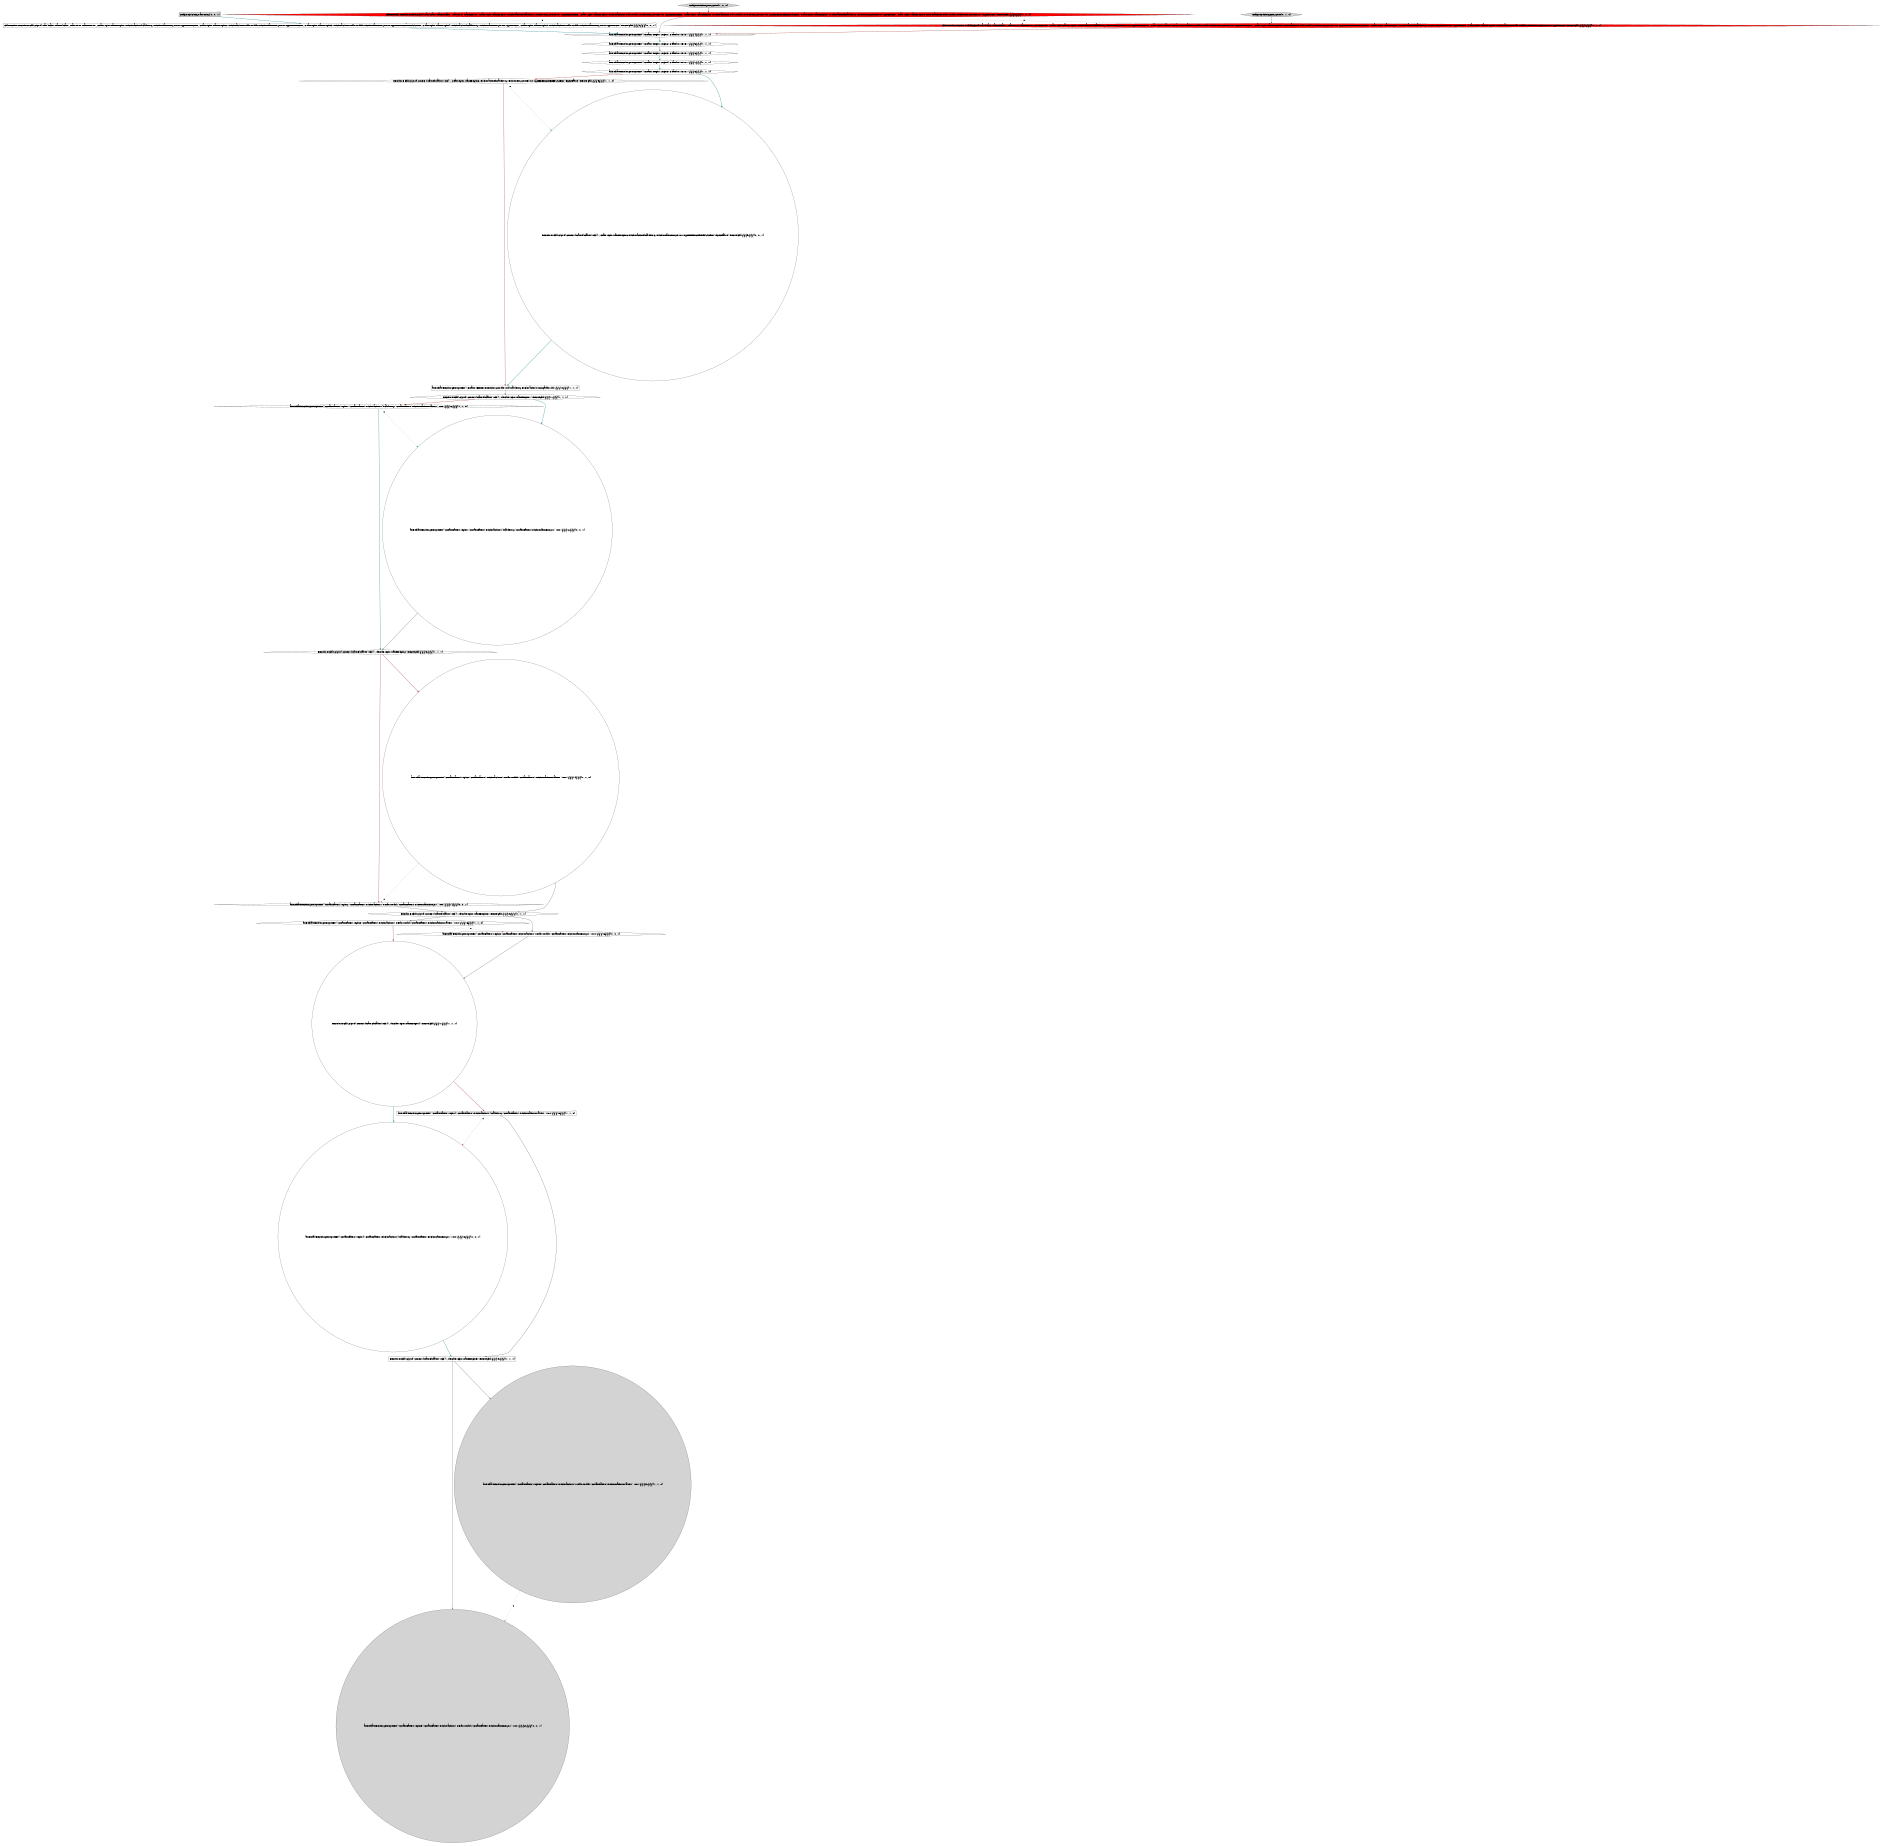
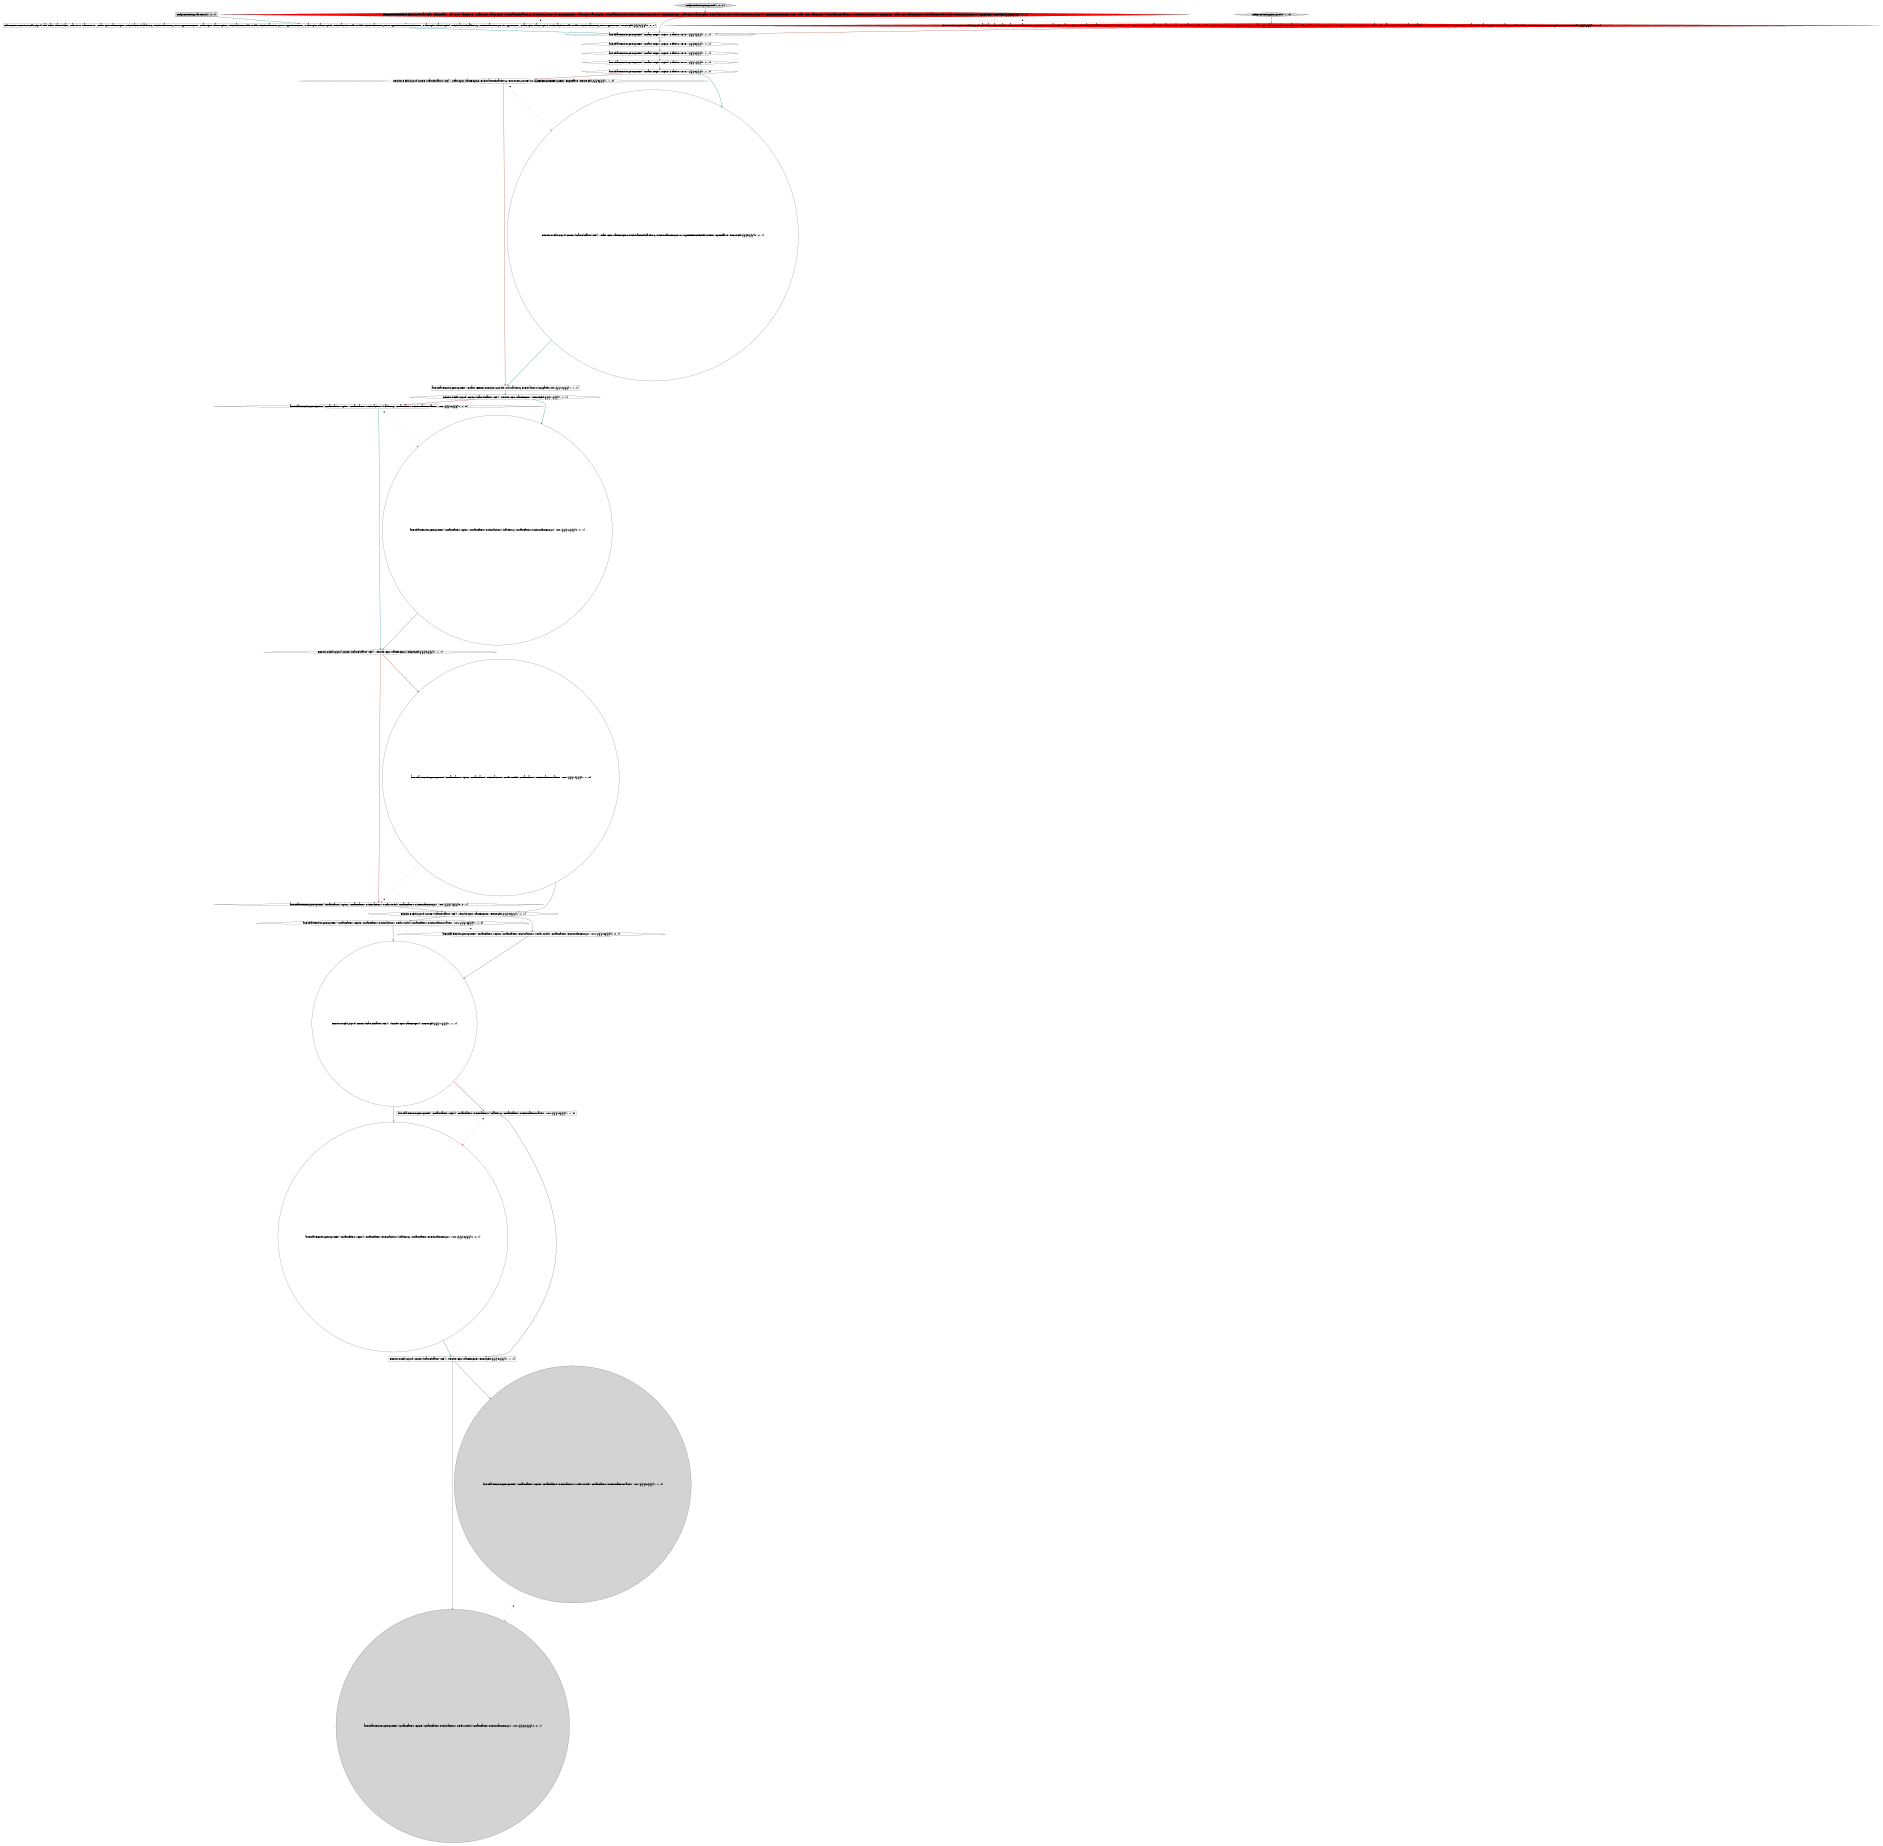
node "configureEvictionByEntryCount['0', '1', '0']": shape hexagon -> diamond
